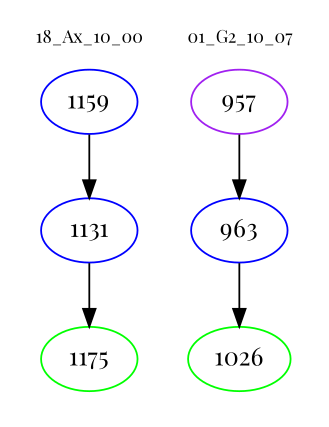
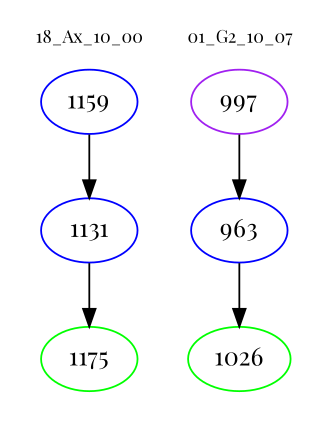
node "957": label "957" -> "997"
